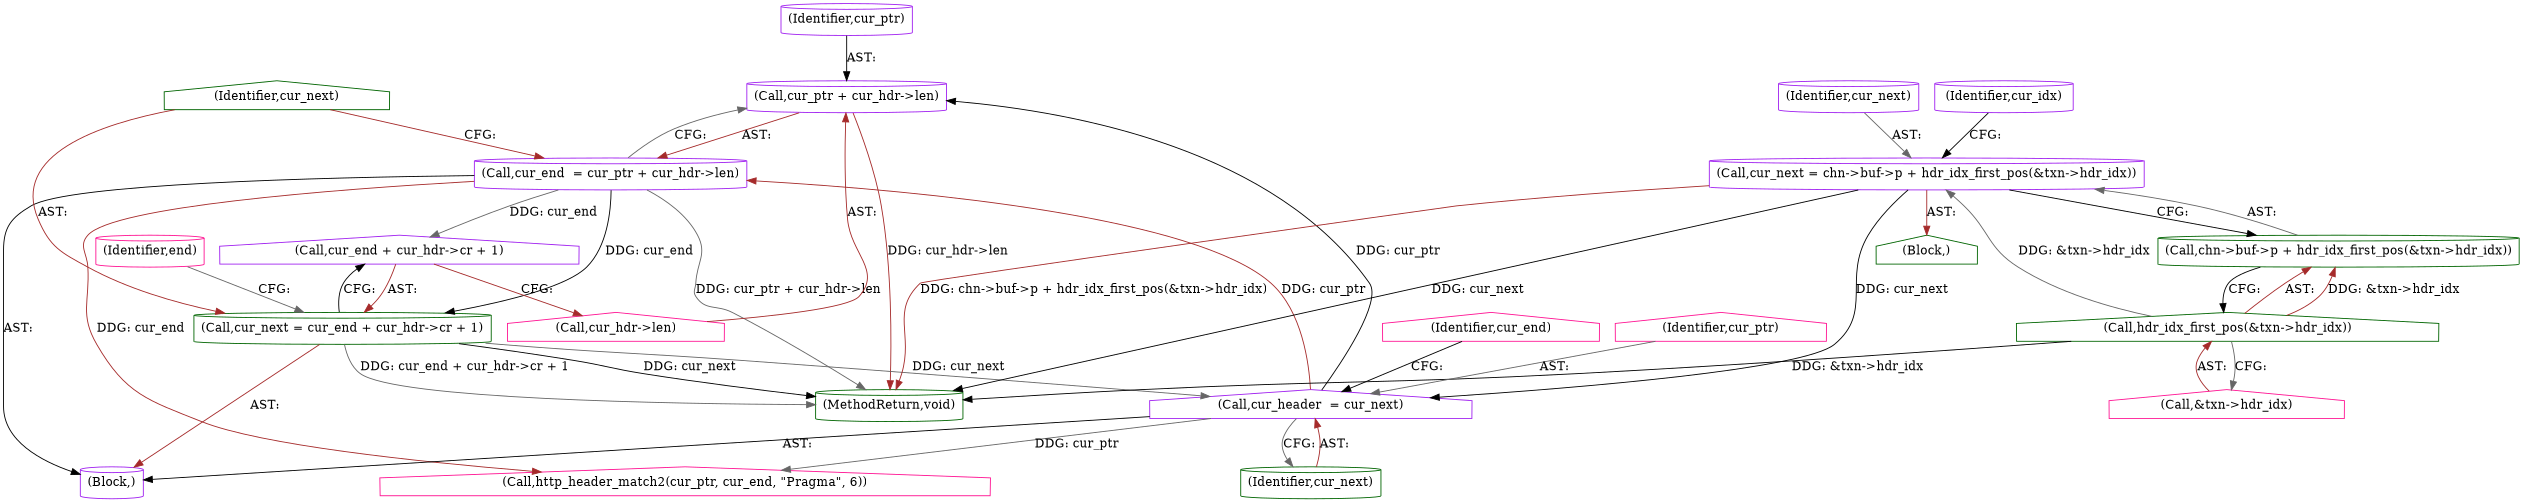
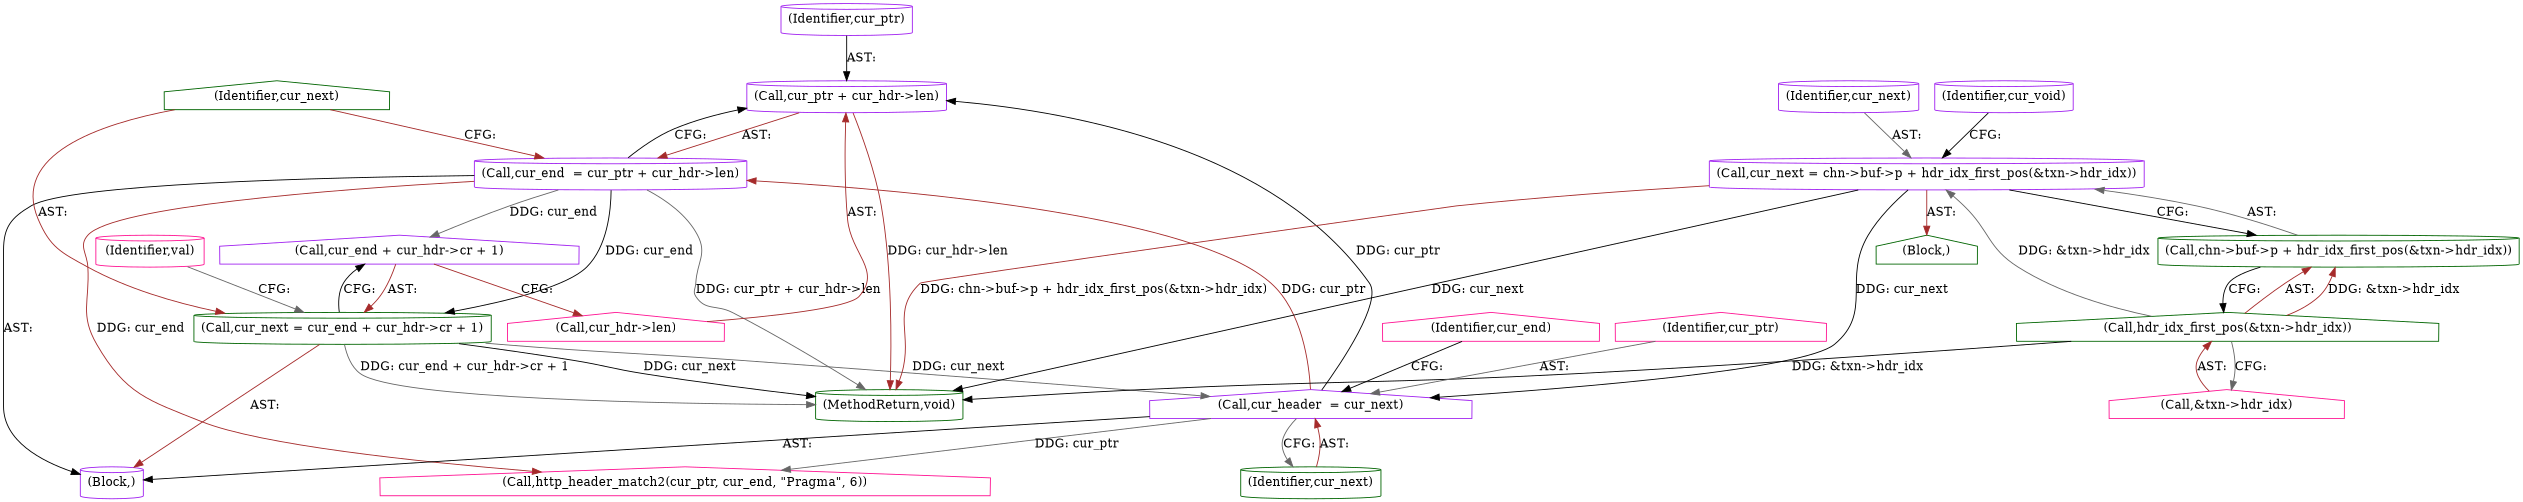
node "(Identifier,cur_idx)": label "(Identifier,cur_idx)" -> "(Identifier,cur_void)"
edge "(Call,cur_end  = cur_ptr + cur_hdr->len)" -> "(Call,cur_ptr + cur_hdr->len)": color gray40 -> black
node "(Identifier,end)": label "(Identifier,end)" -> "(Identifier,val)"
